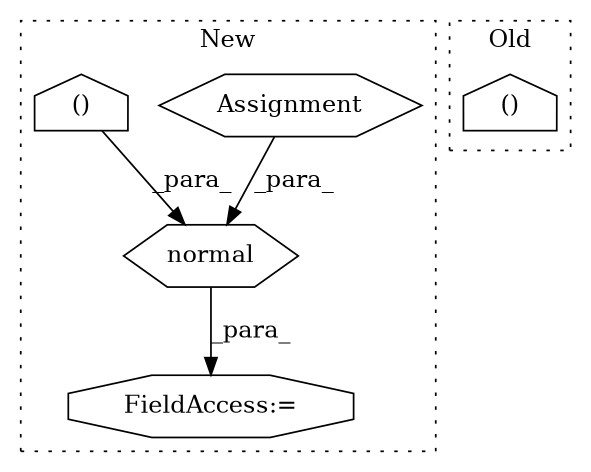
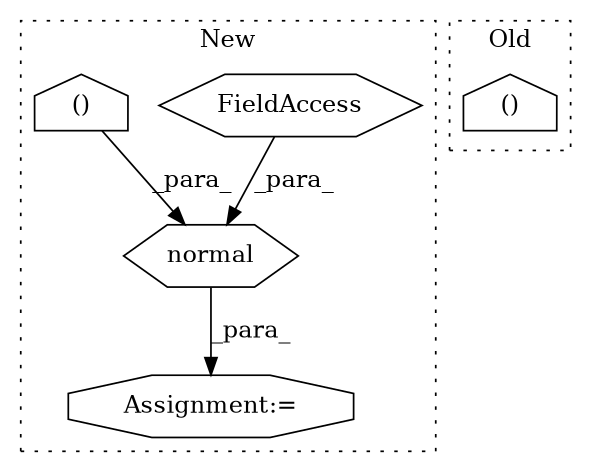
node "Assignment": label "Assignment" -> "FieldAccess"
node "FieldAccess:=": label "FieldAccess:=" -> "Assignment:="
